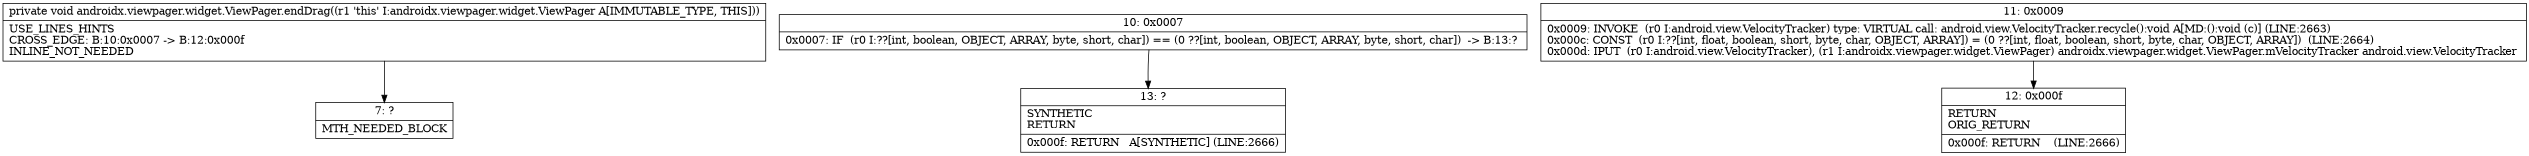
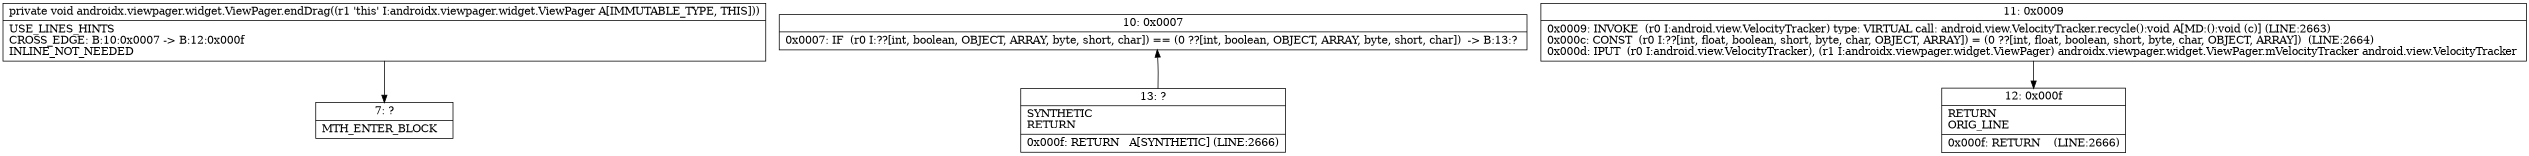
edge "10: 0x0007" -> "13: ?": reversed
node "12: 0x000f": text "ORIG_RETURN" -> "ORIG_LINE"
node "7: ?": text "MTH_NEEDED_BLOCK" -> "MTH_ENTER_BLOCK"
